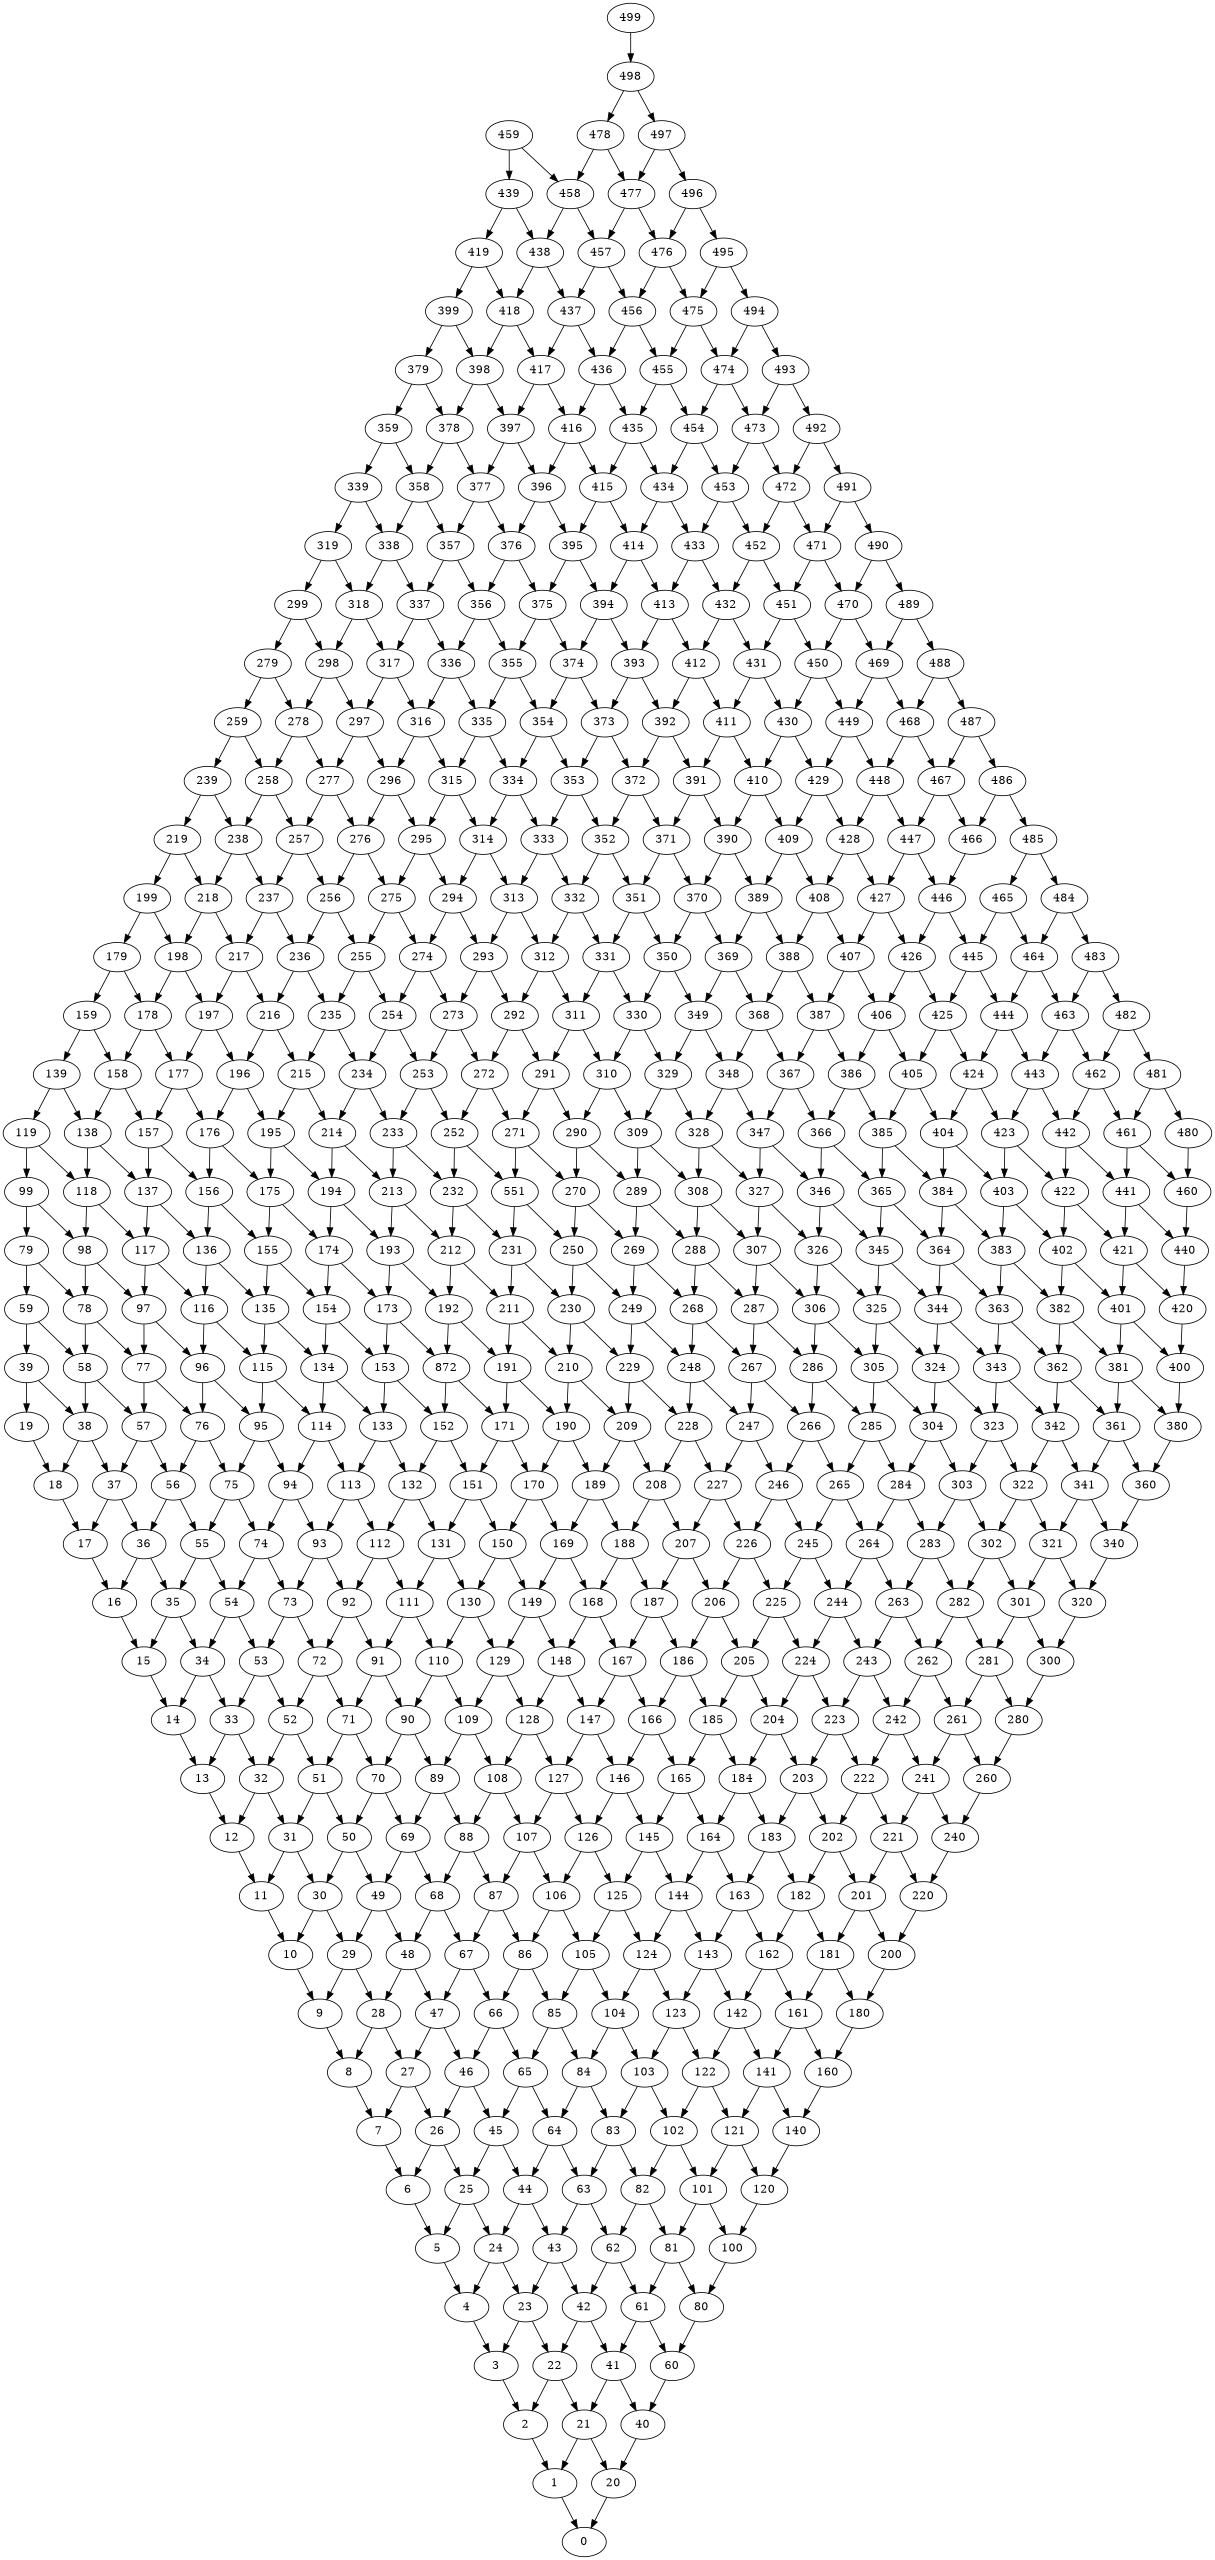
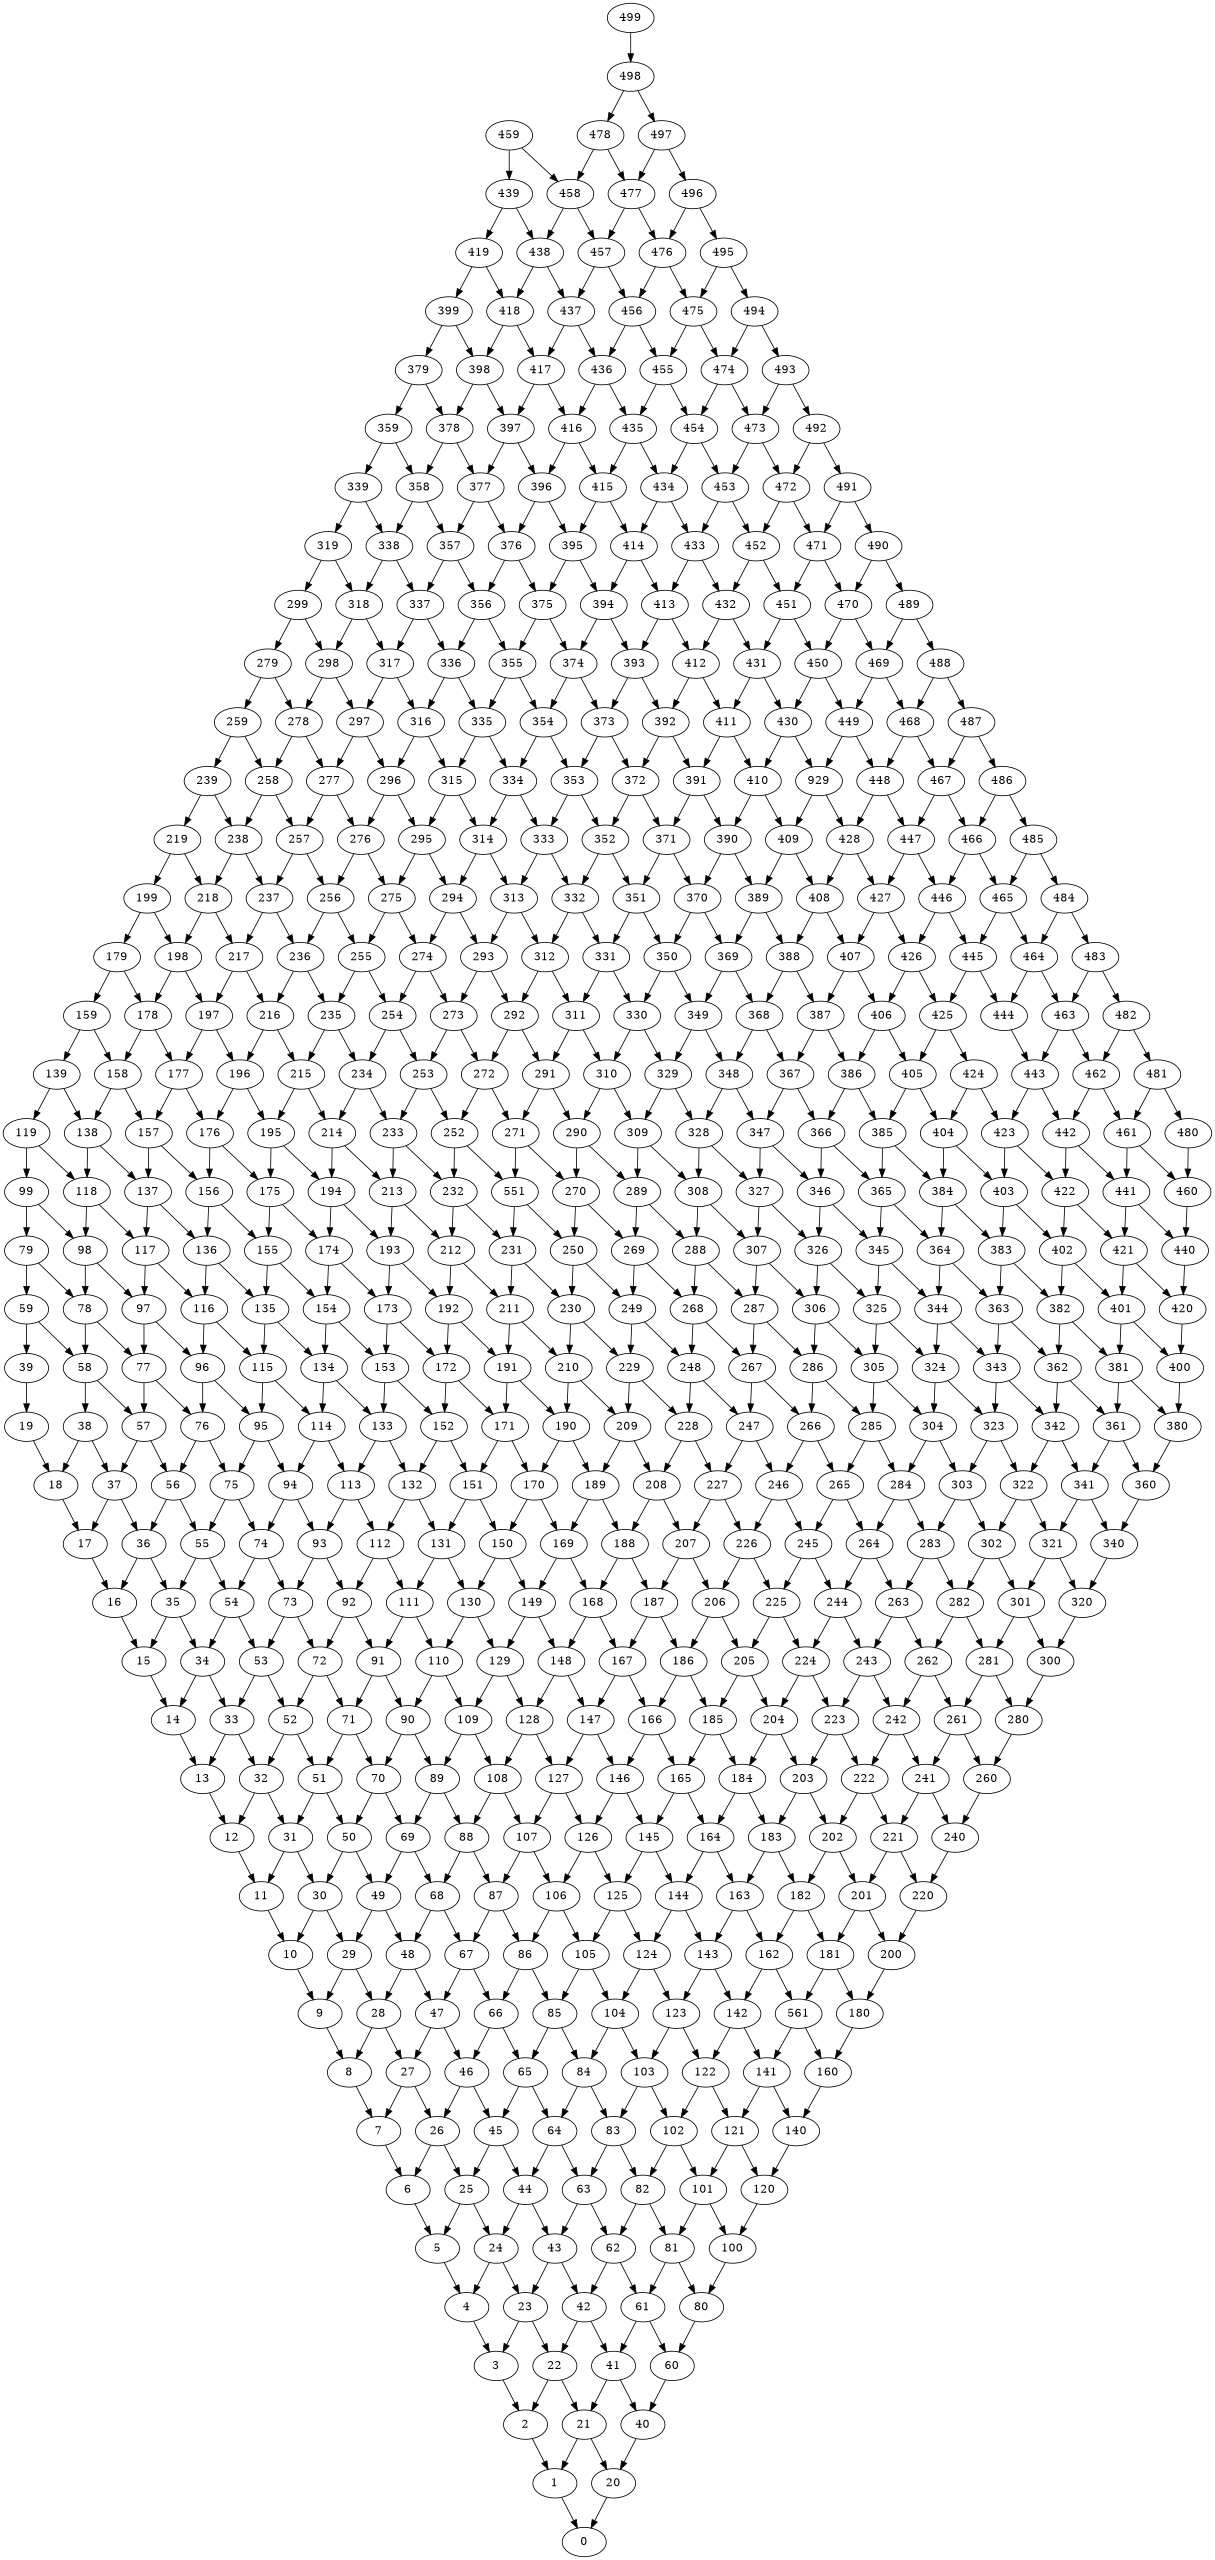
node "429": label "429" -> "929"
edge "466" -> "465": added
edge "444" -> "424": removed
node "872": label "872" -> "172"
edge "39" -> "38": removed
node "161": label "161" -> "561"
